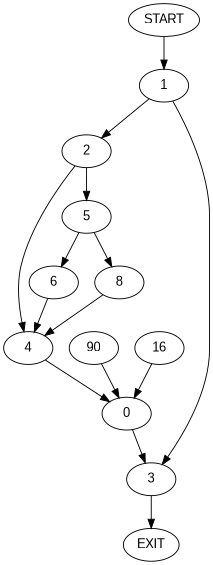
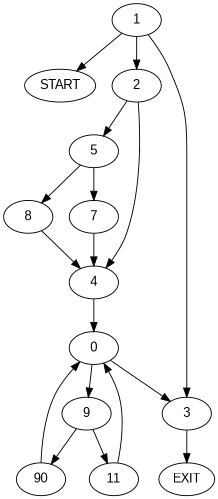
edge "START" -> "1": reversed
node "6": label "6" -> "7"
node "16": label "16" -> "11"
node "9": added
